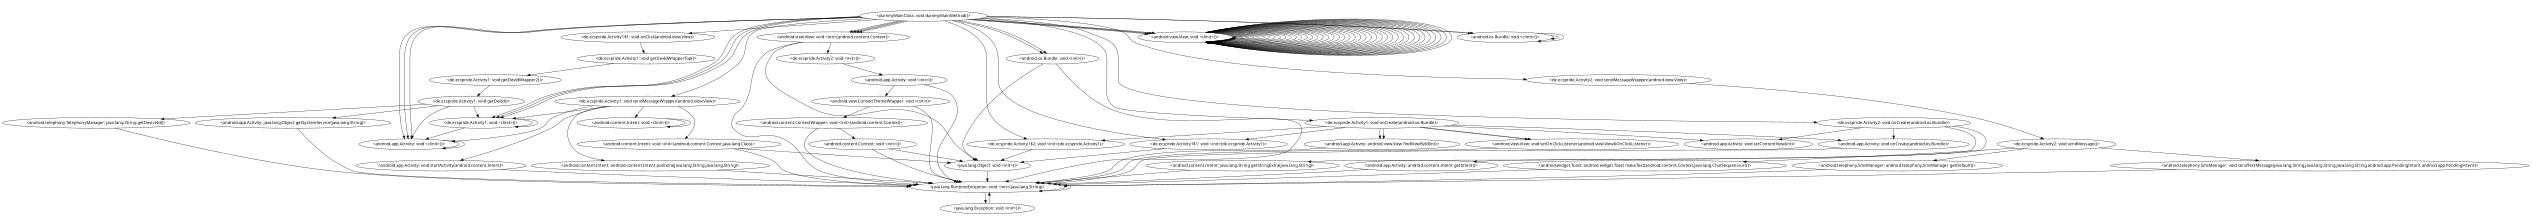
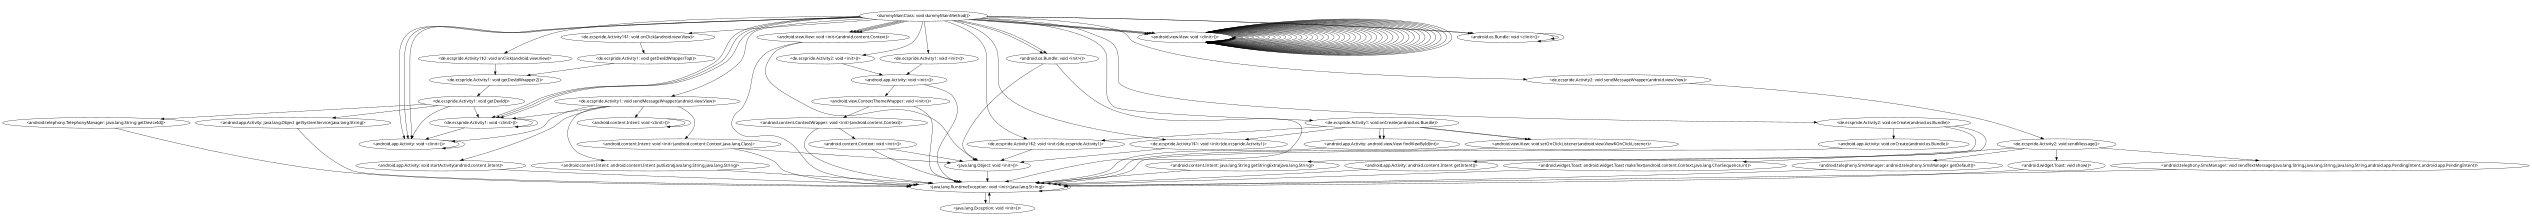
edge "<android.view.View: void <init>(android.content.Context)>" -> "<de.ecspride.Activity2: void <init>()>": now "<dummyMainClass: void dummyMainMethod()>" -> "<de.ecspride.Activity2: void <init>()>"
node "<de.ecspride.Activity1$2: void onClick(android.view.View)>": added
node "<de.ecspride.Activity1: void <init>()>": added
edge "<de.ecspride.Activity1: void onCreate(android.os.Bundle)>" -> "<android.app.Activity: void onCreate(android.os.Bundle)>": removed
node "<android.app.Activity: void setContentView(int)>": removed
node "<android.widget.Toast: void show()>": added
